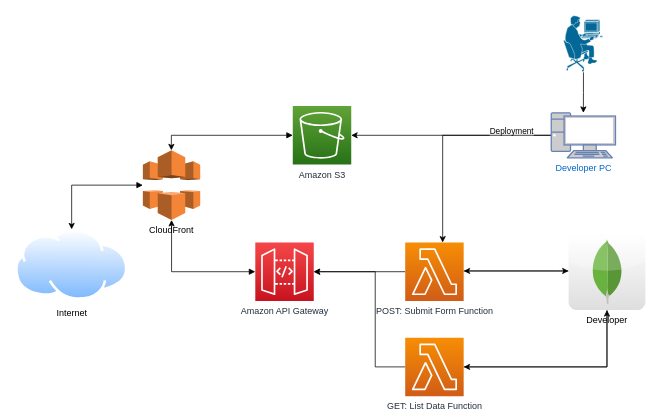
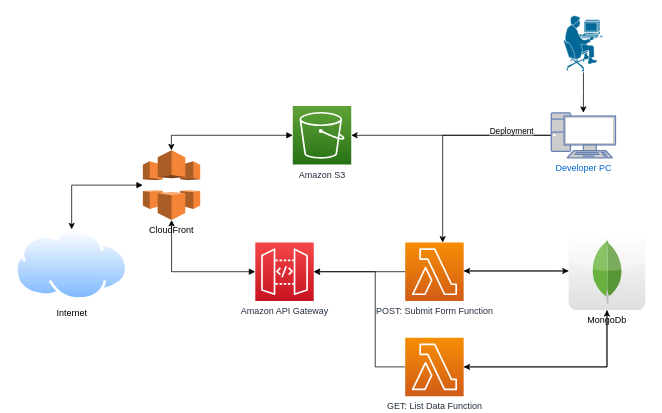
node "Developer": label "Developer" -> "MongoDb"
